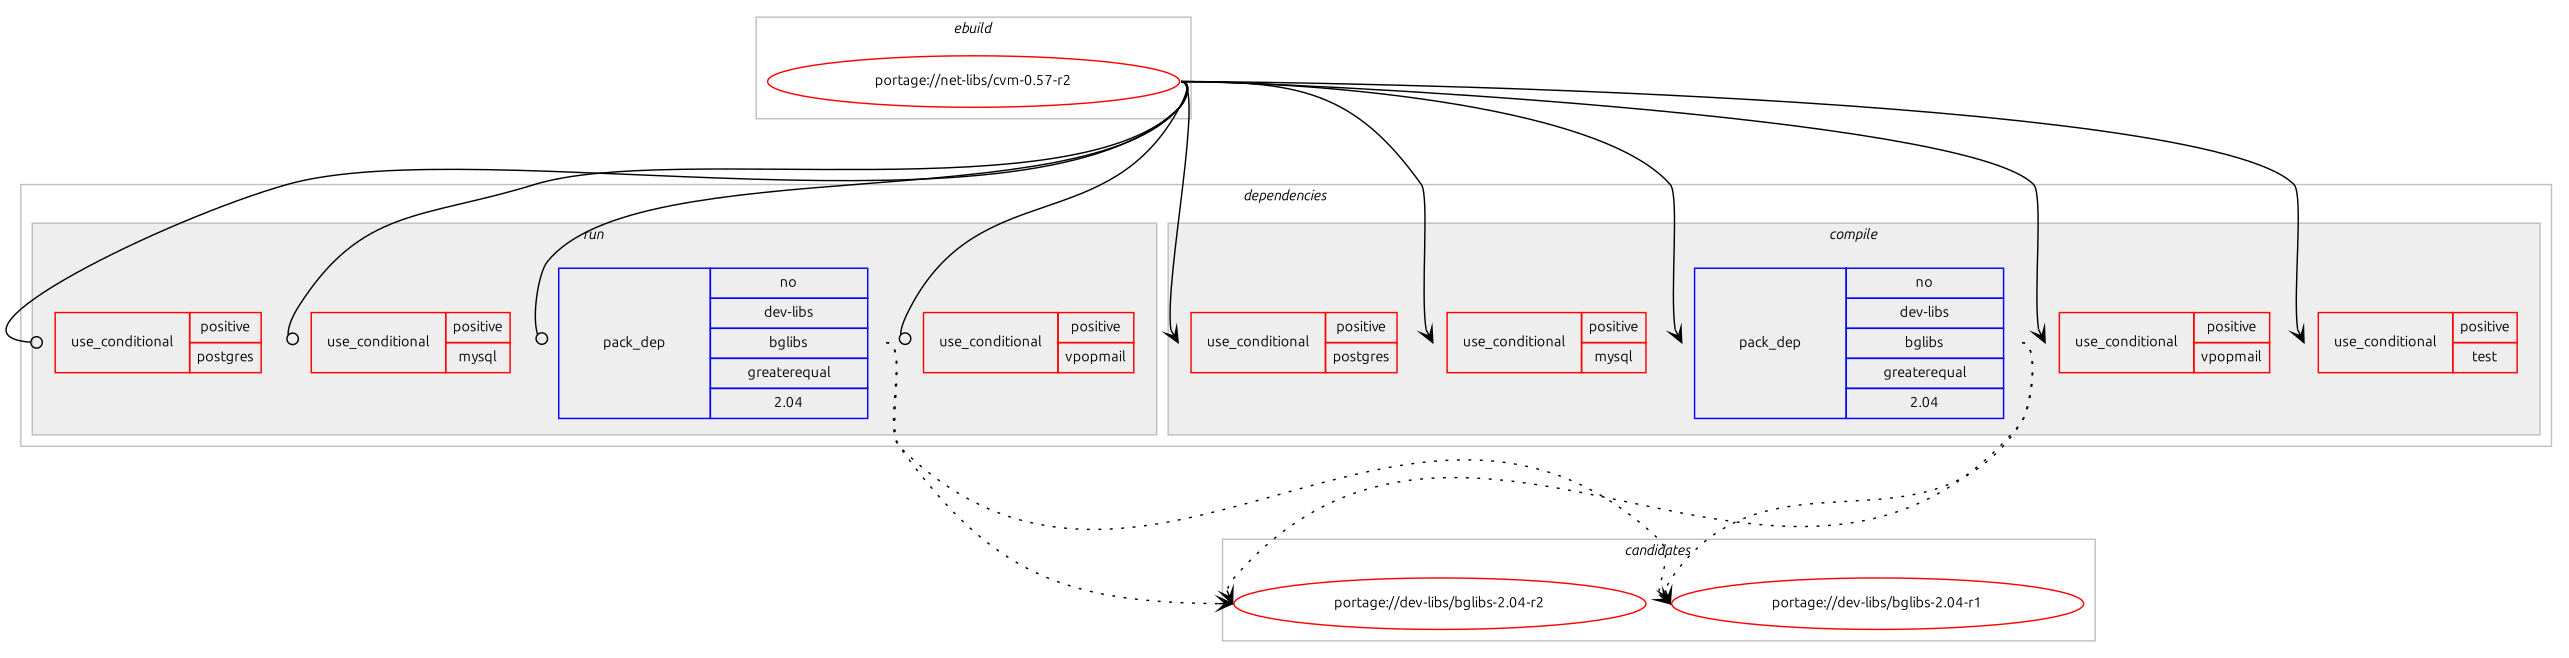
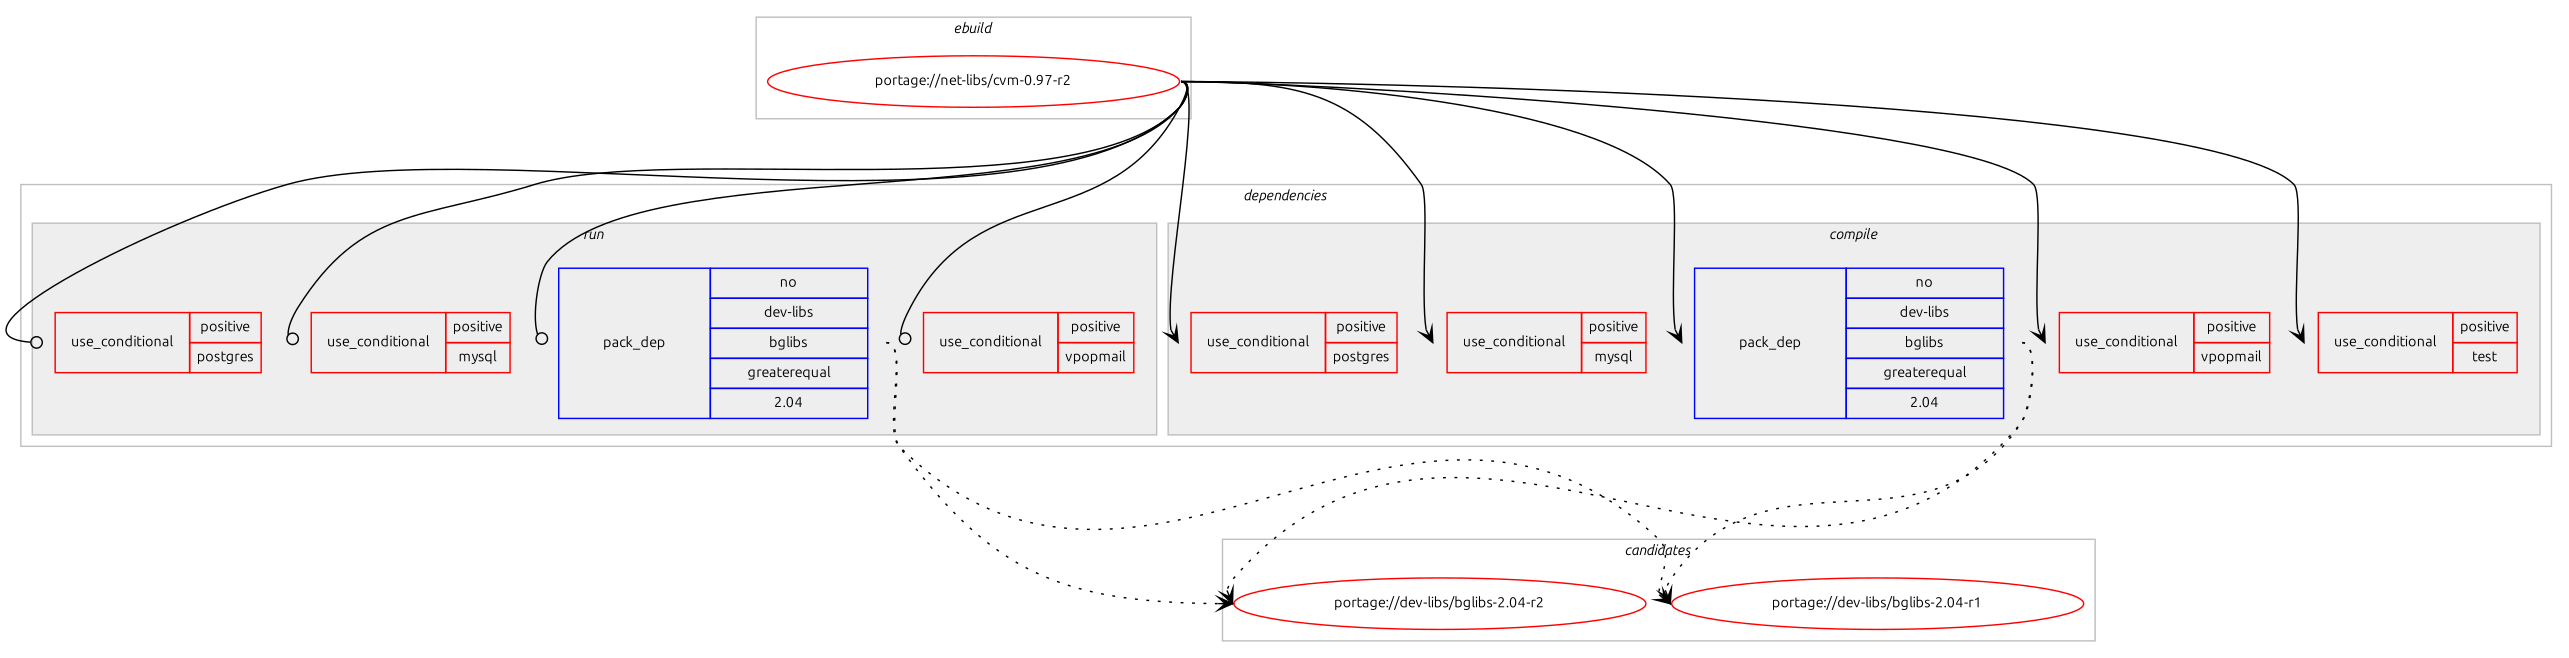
node "portage://net-libs/cvm-0.57-r2": label "portage://net-libs/cvm-0.57-r2" -> "portage://net-libs/cvm-0.97-r2"
